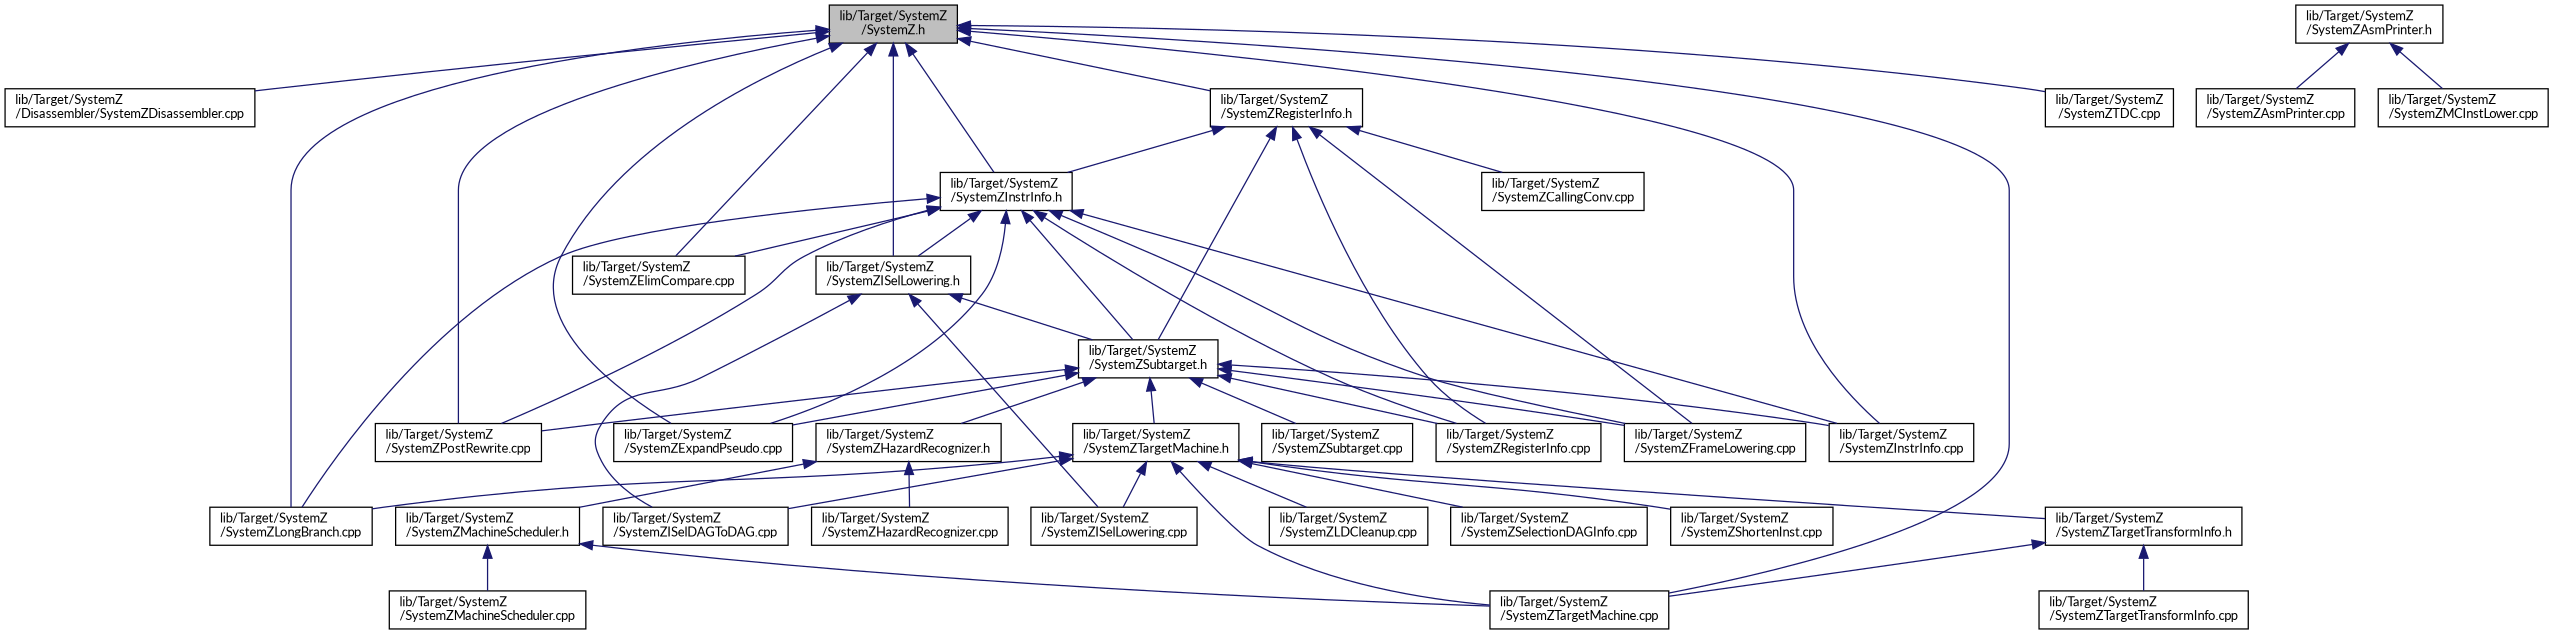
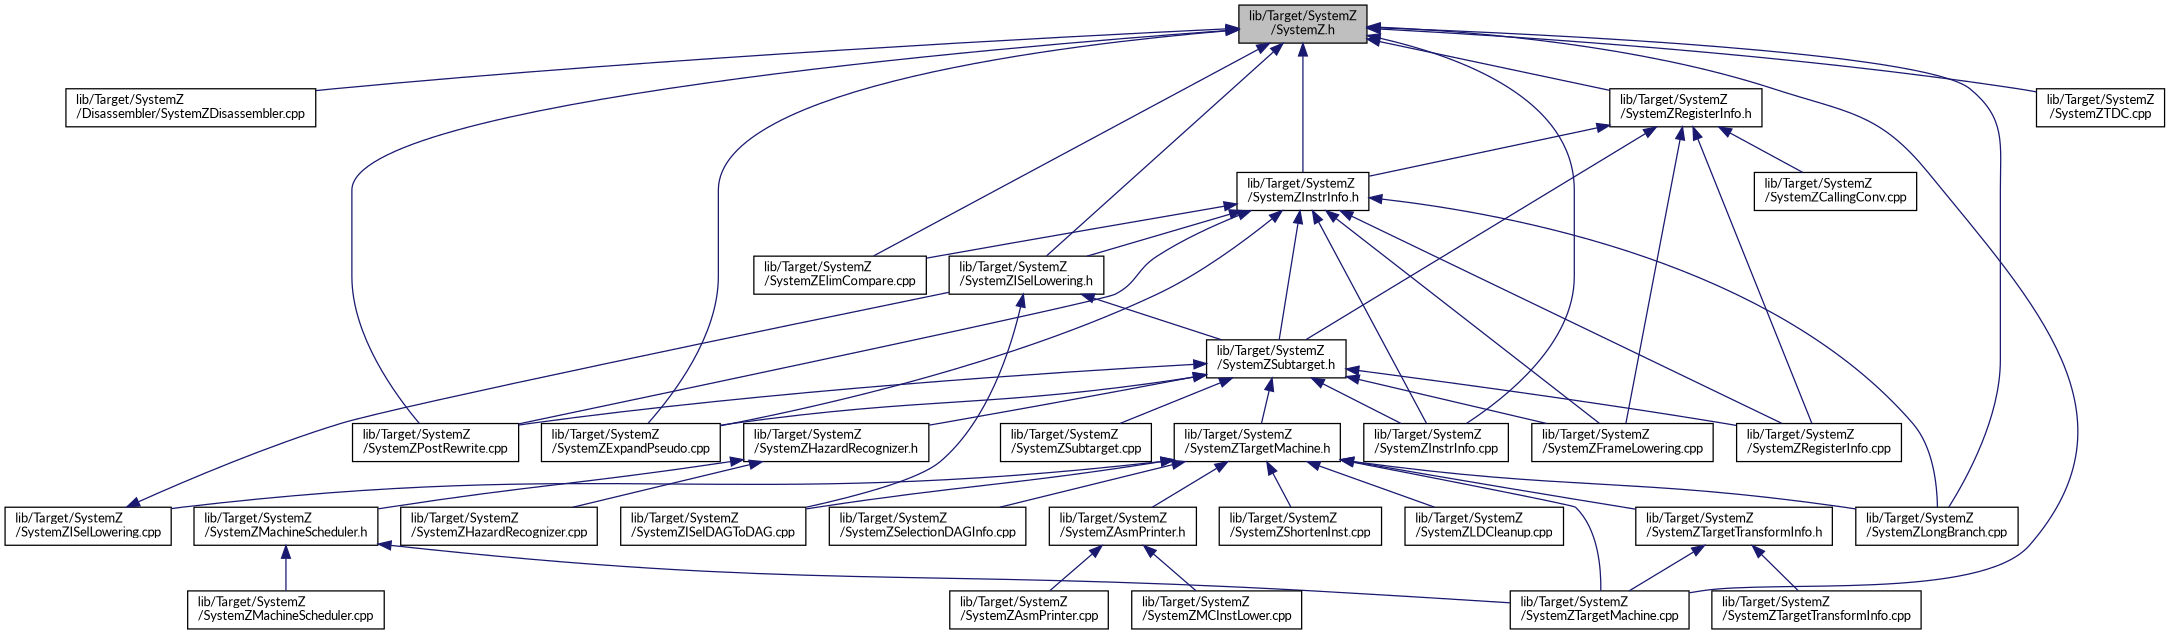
edge "lib/Target/SystemZ /SystemZISelLowering.cpp" -> "lib/Target/SystemZ /SystemZISelLowering.h": reversed
edge "lib/Target/SystemZ /SystemZAsmPrinter.h" -> "lib/Target/SystemZ /SystemZTargetMachine.h": added
